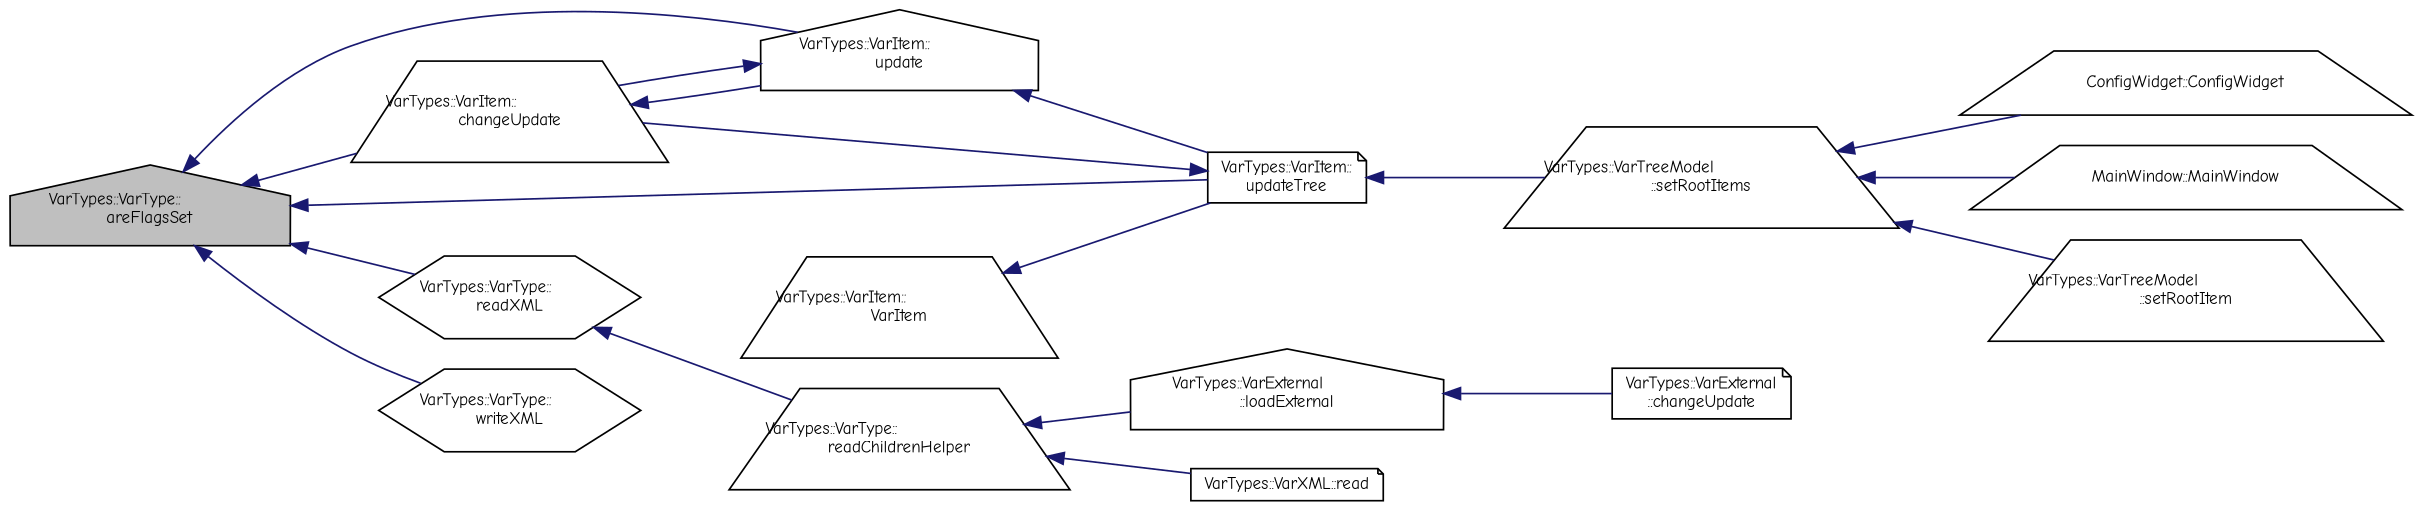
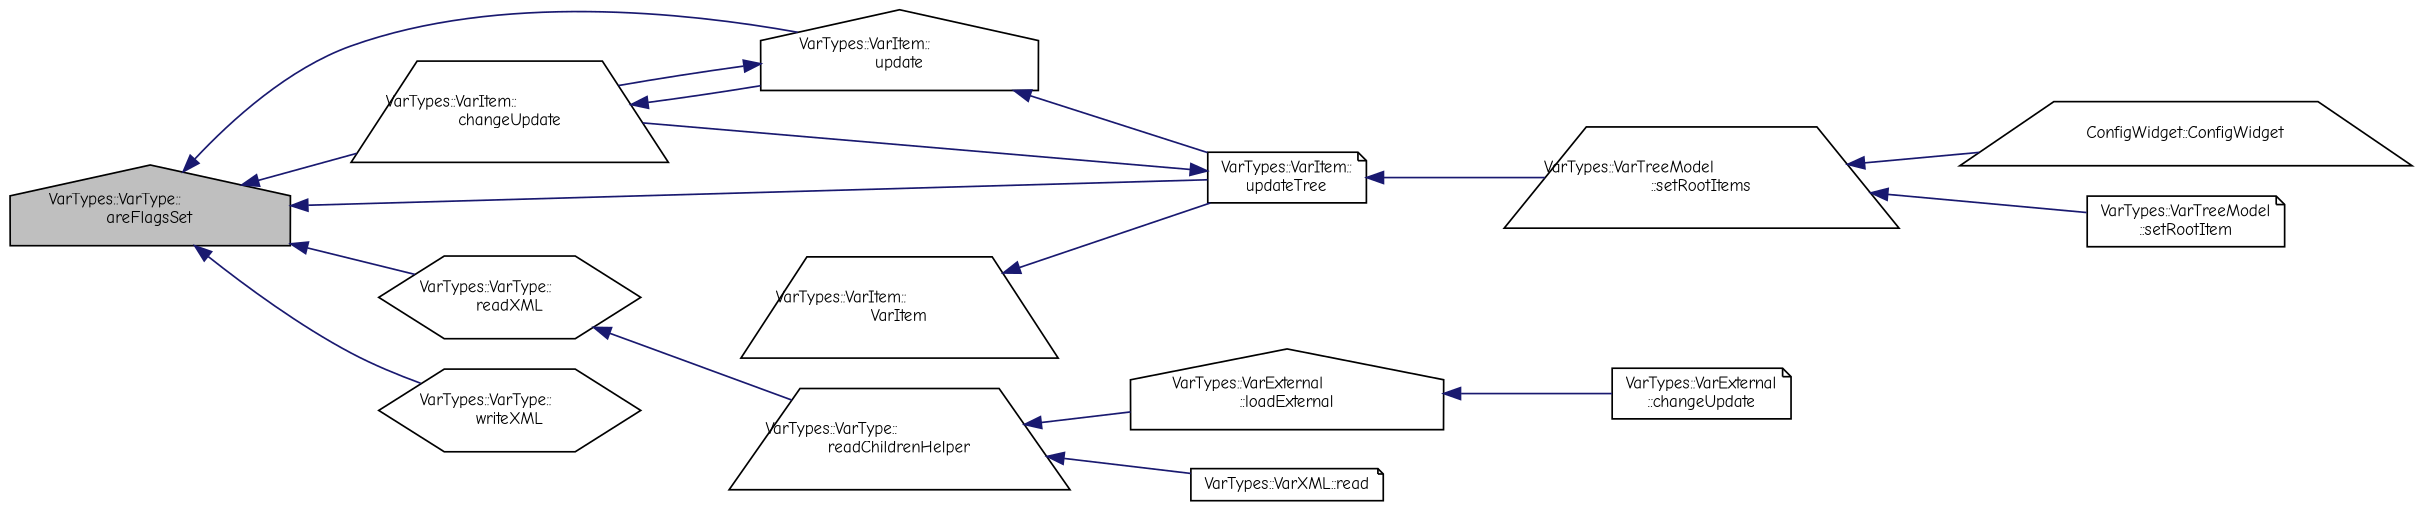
node "MainWindow::MainWindow": removed
node "VarTypes::VarTreeModel ::setRootItem": shape trapezium -> note
